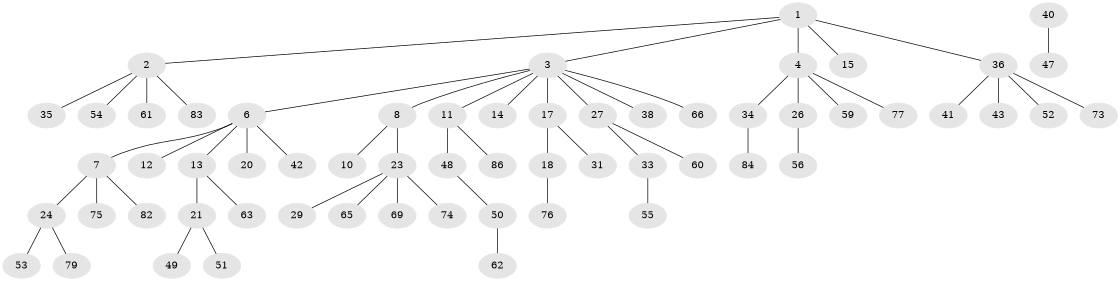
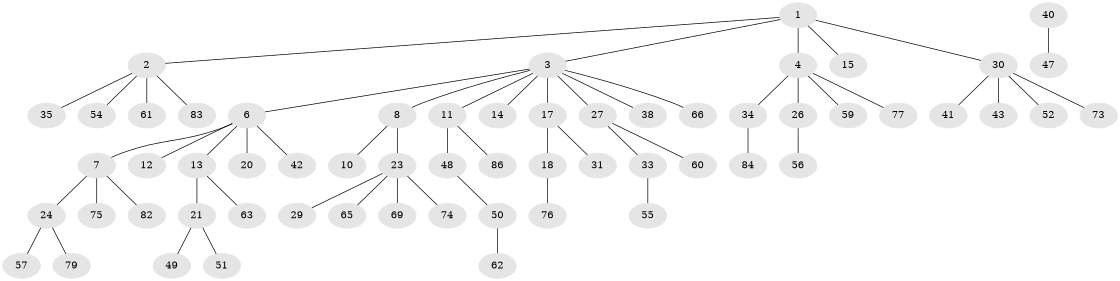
node "36": label "36" -> "30"
node "53": label "53" -> "57"
